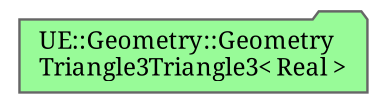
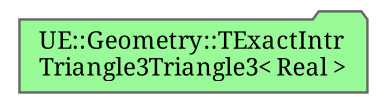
node "UE::Geometry::Geometry Triangle3Triangle3< Real >": label "UE::Geometry::Geometry Triangle3Triangle3< Real >" -> "UE::Geometry::TExactIntr Triangle3Triangle3< Real >"
